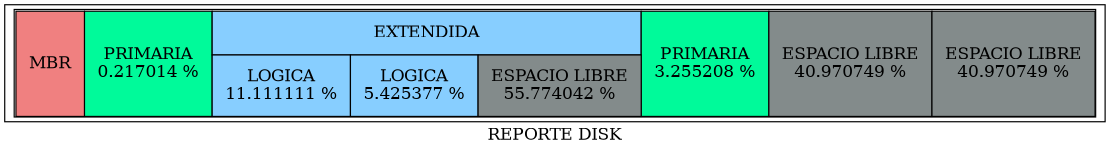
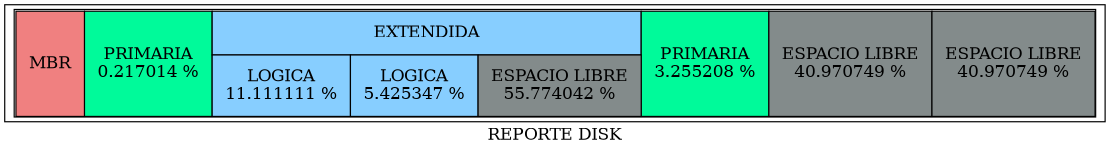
node "MBR": text "5.425377 %" -> "5.425347 %"
